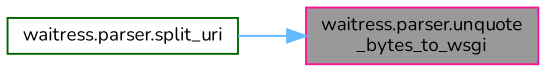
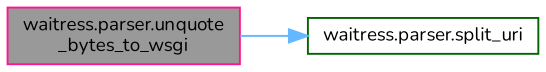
edge "waitress.parser.split_uri" -> "waitress.parser.unquote _bytes_to_wsgi": reversed
